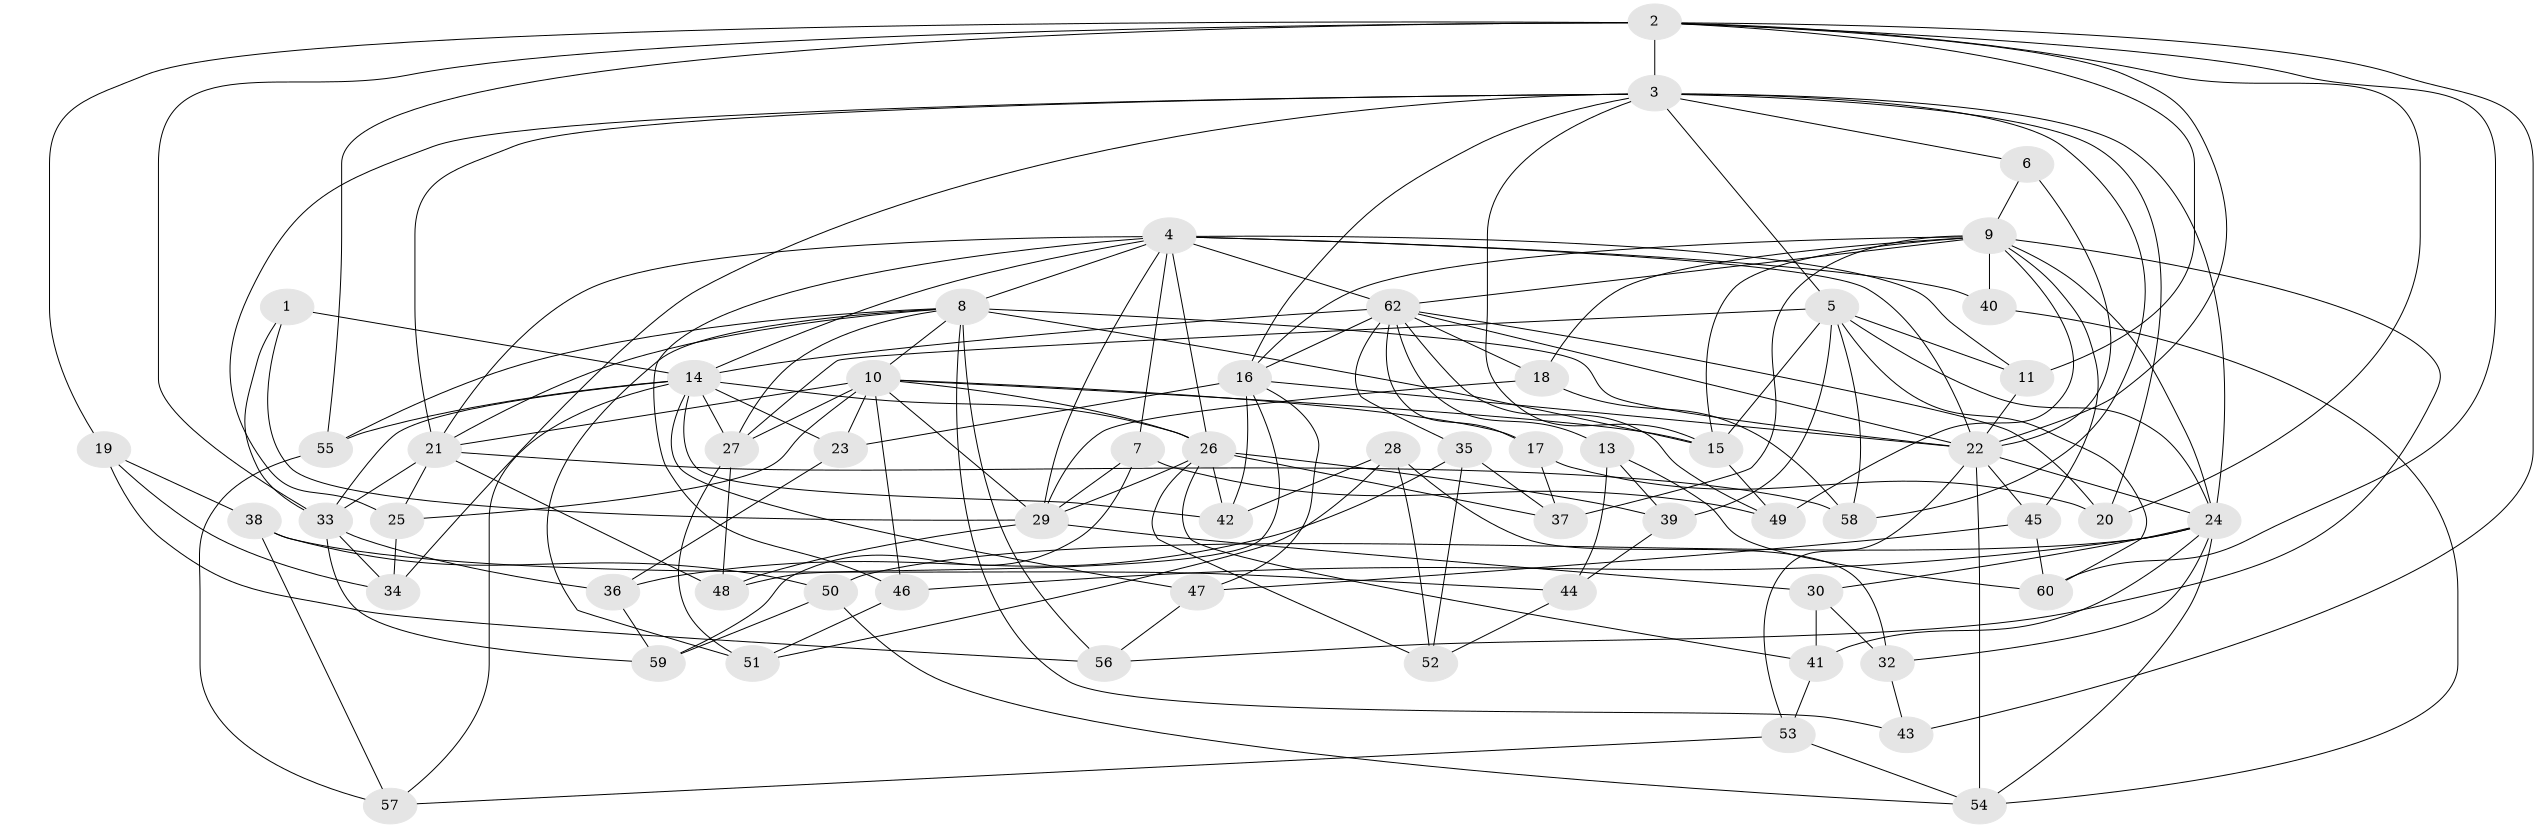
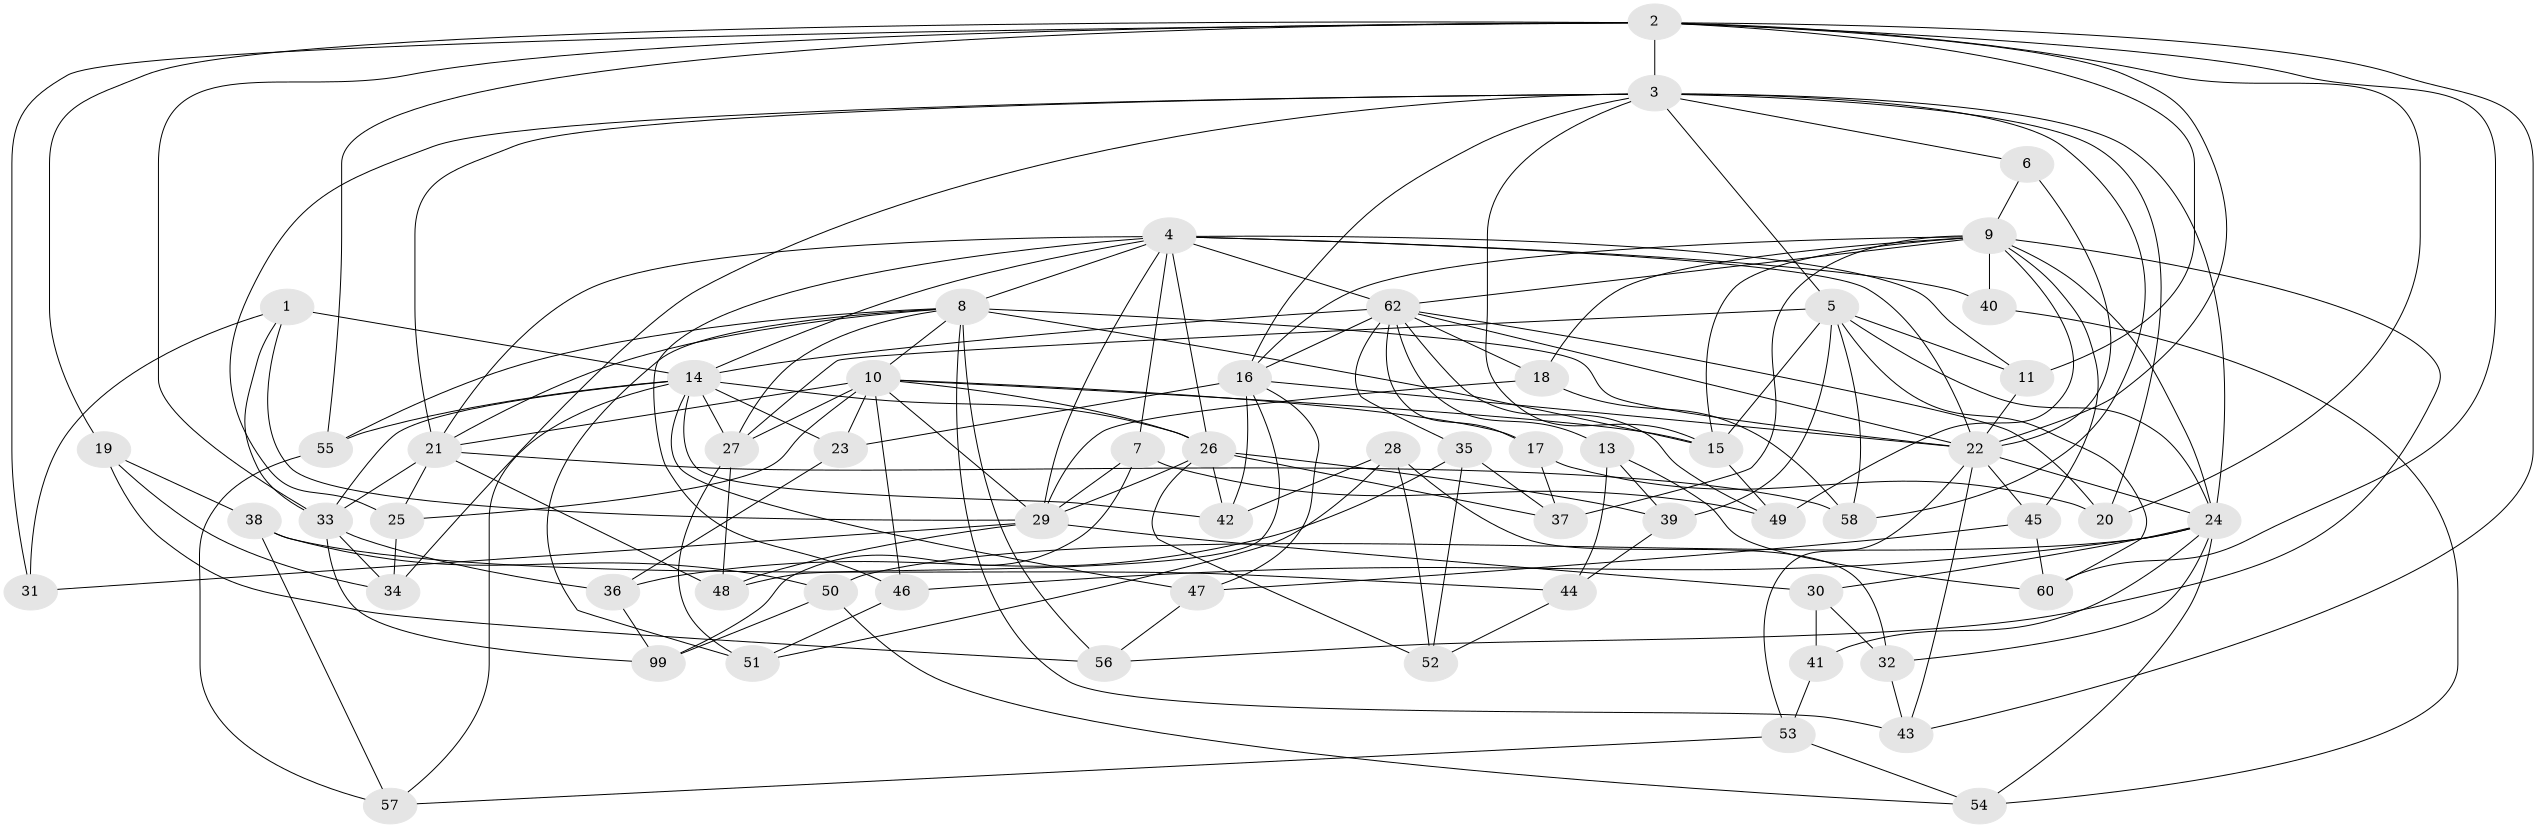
node "31": added
edge "26" -- "41": removed
edge "22" -- "54": now "22" -- "43"
node "59": label "59" -> "99"
